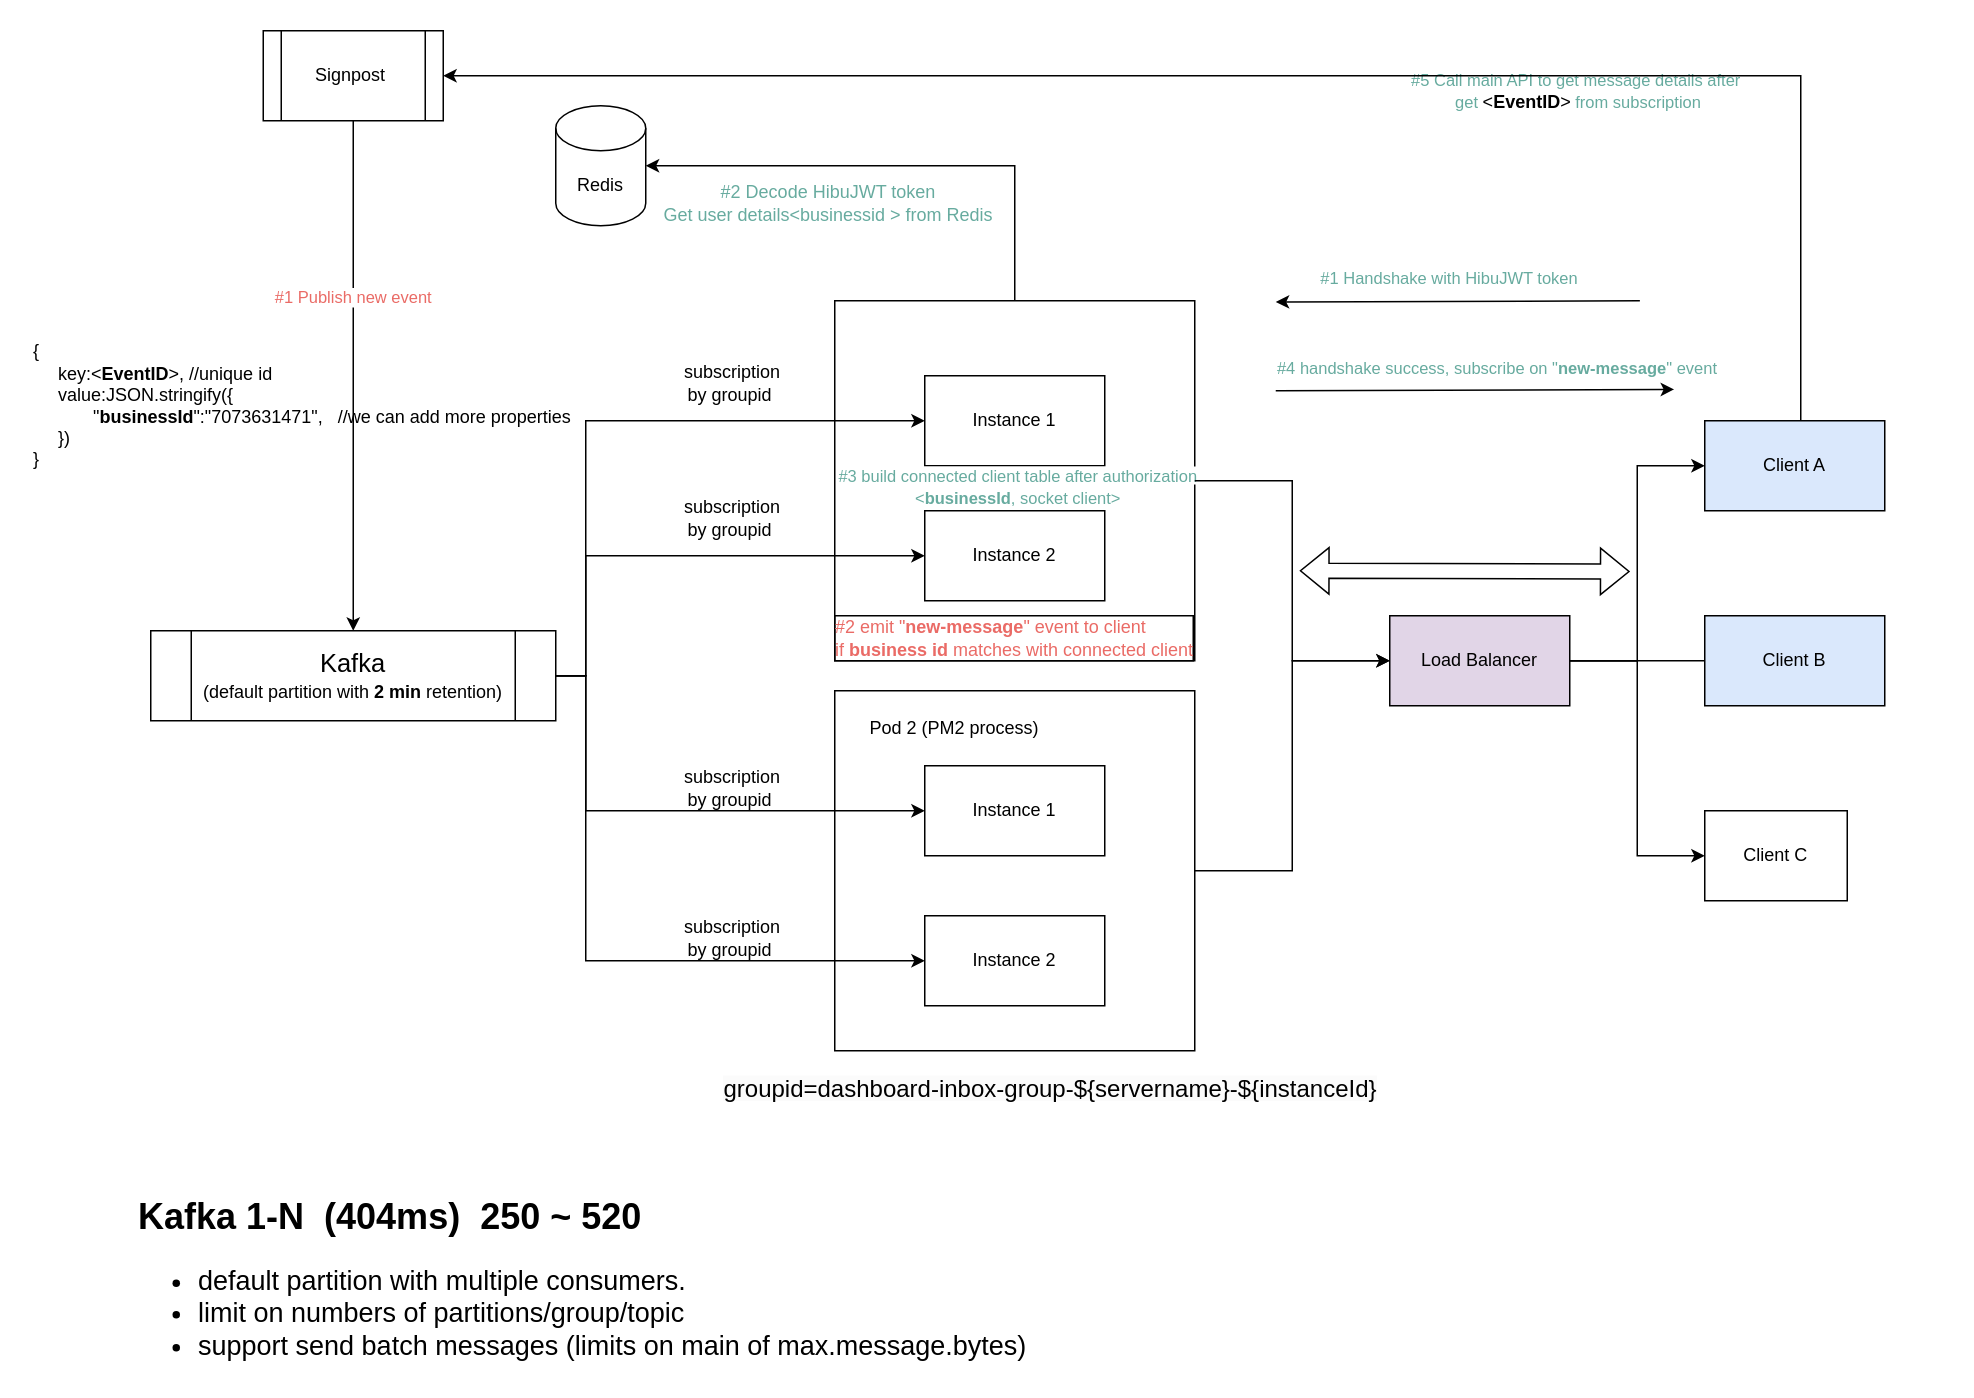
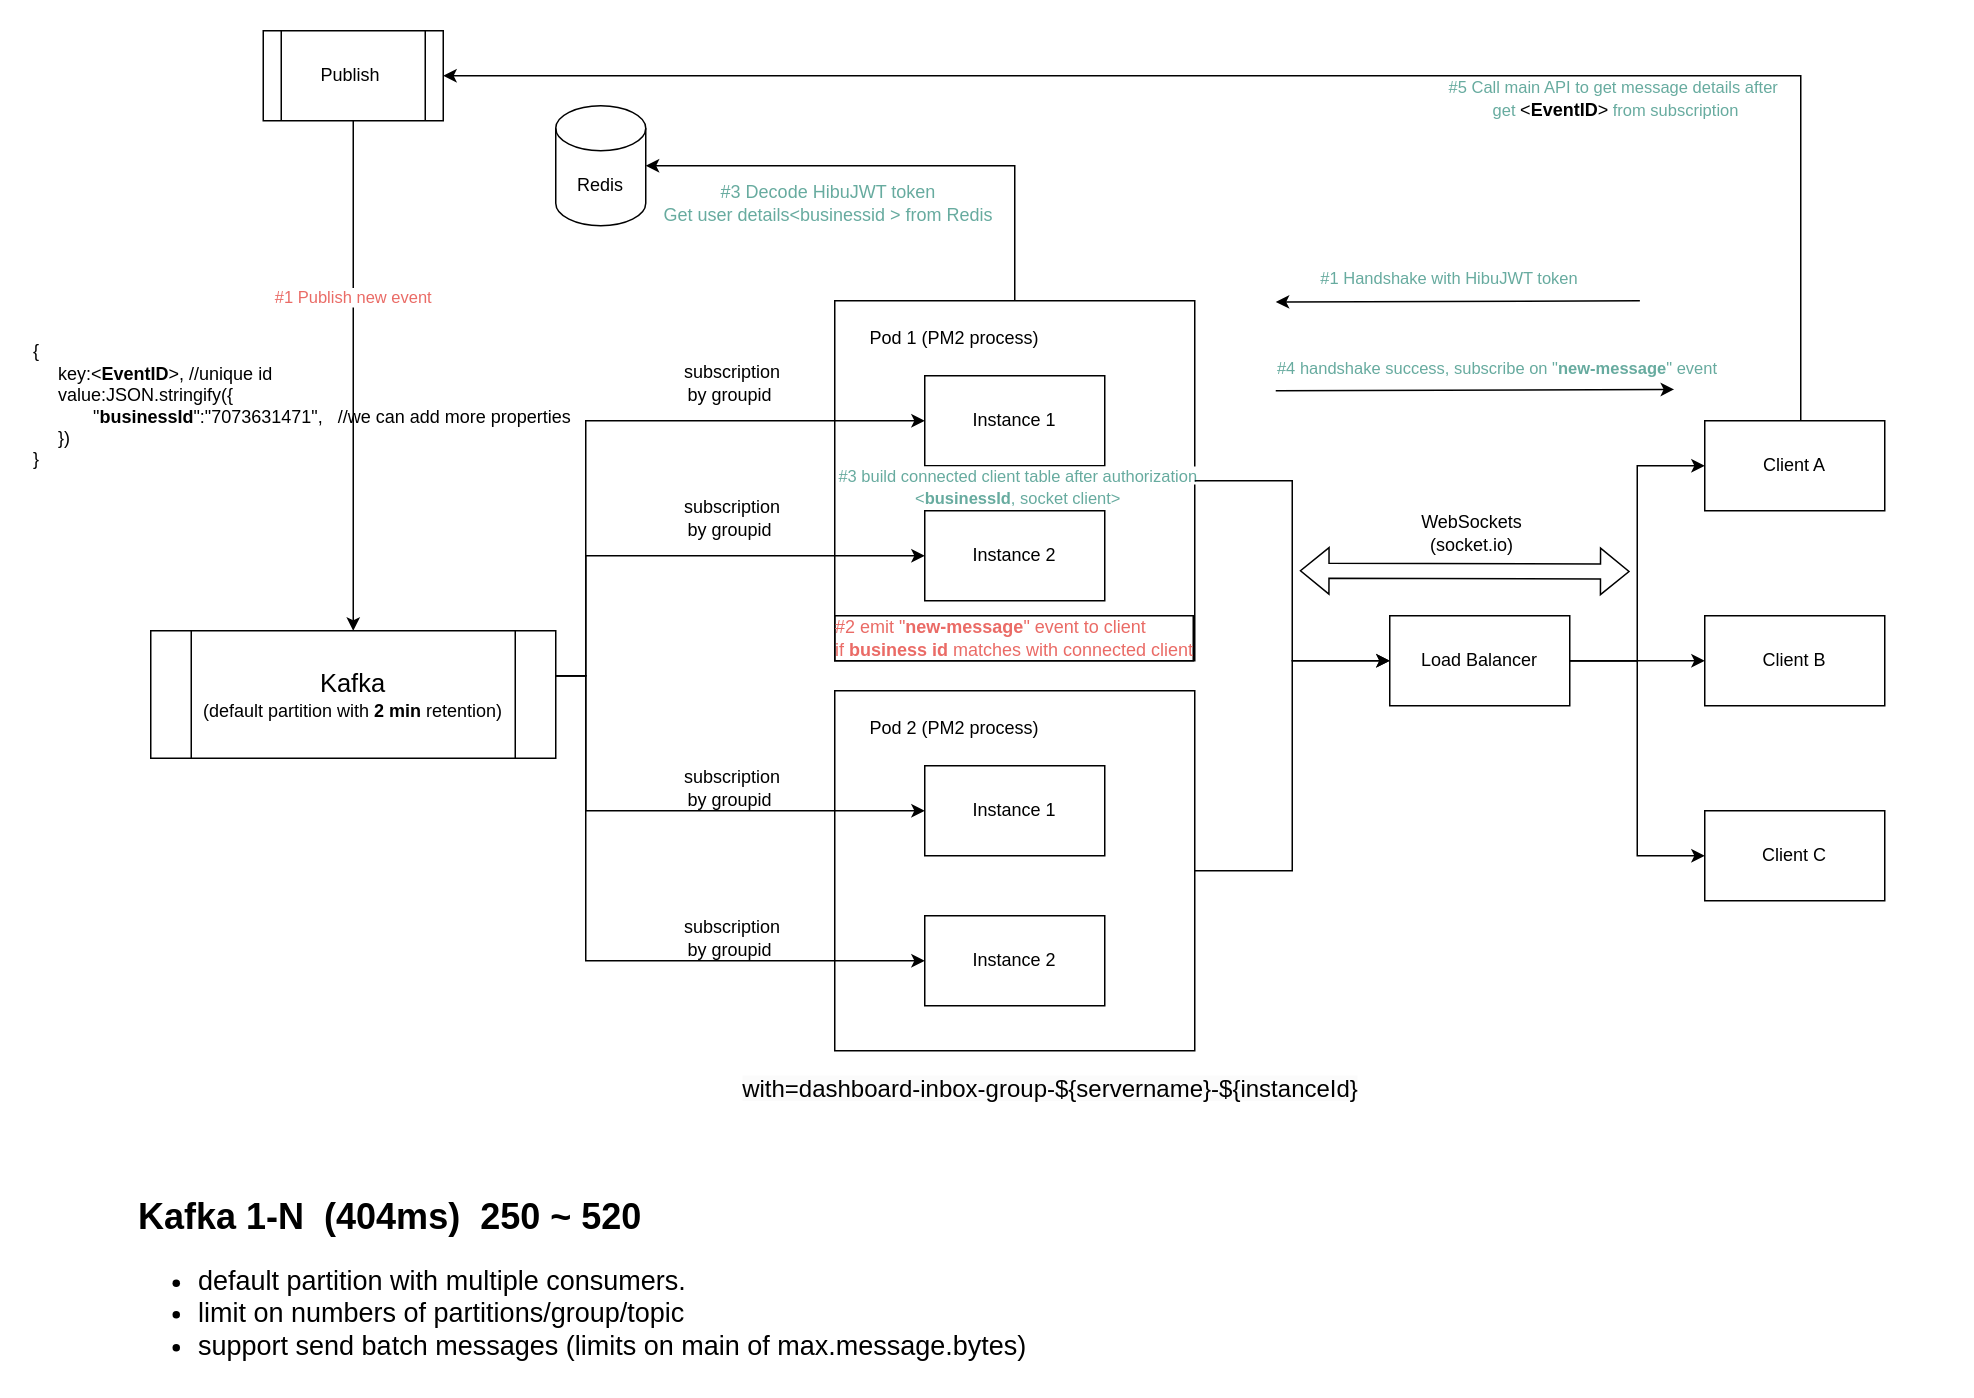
node "Signpost": label "Signpost" -> "Publish"
node "#5 Call main API to get message details after get <EventID> from subscription": moved (1579, 91) -> (1616, 98)
node "#2 Decode HibuJWT token Get user details<businessid > from Redis": label "#2 Decode HibuJWT token Get user details<businessid > from Redis" -> "#3 Decode HibuJWT token Get user details<businessid > from Redis"
node "Pod 1 (PM2 process)": added
node "Client A": fillcolor #dae8fc -> #ffffff
node "WebSockets (socket.io)": added
node "Load Balancer": fillcolor #e1d5e7 -> #ffffff
edge "Load Balancer" -- "Client B": arrowhead none -> classic
node "Client B": fillcolor #dae8fc -> #ffffff
node "Kafka (default partition with 2 min retention)": size 405x90 -> 405x128
node "Client C": size 143x90 -> 180x90
node "groupid=dashboard-inbox-group-${servername}-${instanceId}": label "groupid=dashboard-inbox-group-${servername}-${instanceId}" -> "with=dashboard-inbox-group-${servername}-${instanceId}"
